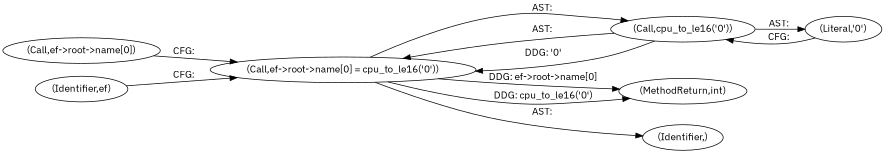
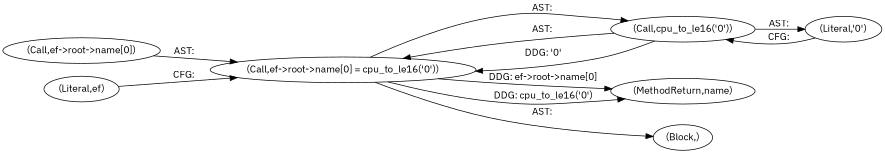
edge "(Call,ef->root->name[0])" -> "(Call,ef->root->name[0] = cpu_to_le16('0'))": label "CFG: " -> "AST: "
node "(Identifier,ef)": label "(Identifier,ef)" -> "(Literal,ef)"
node "(MethodReturn,int)": label "(MethodReturn,int)" -> "(MethodReturn,name)"
node "(Identifier,)": label "(Identifier,)" -> "(Block,)"
